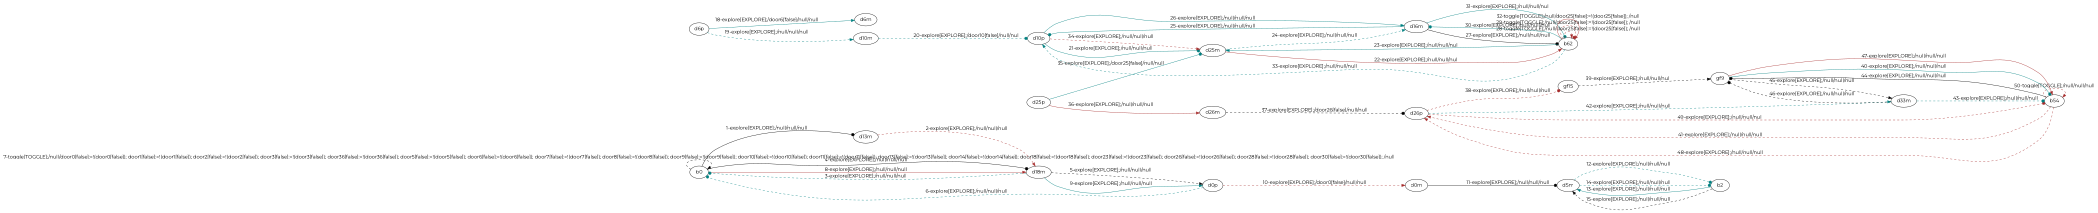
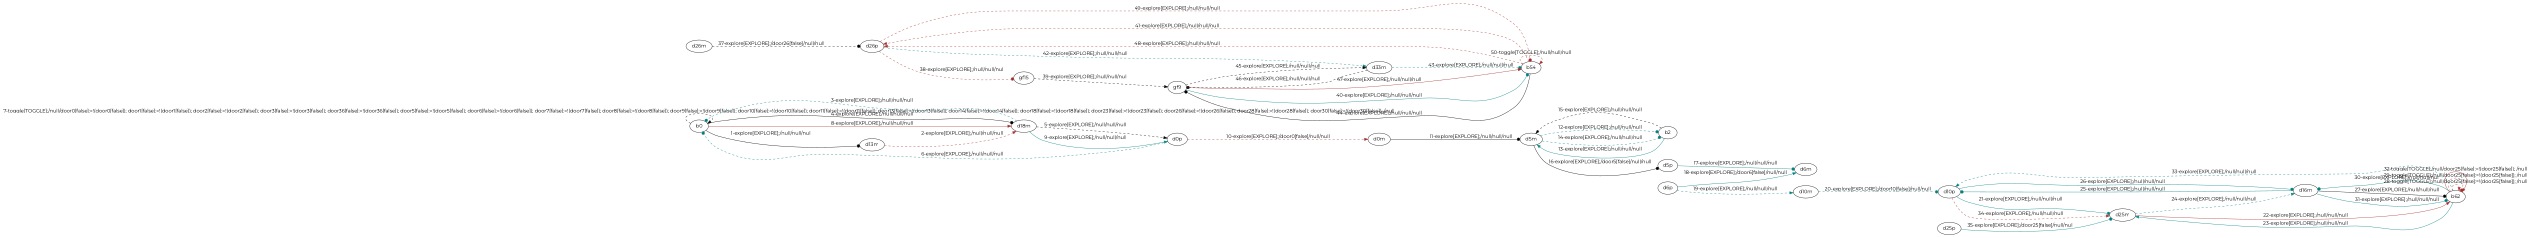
edge "d10p" -> "d16m": arrowhead normal -> dot
edge "d25p" -> "d26m": removed, label "36-explore[EXPLORE];/null/null/null"
node "d5p": added
